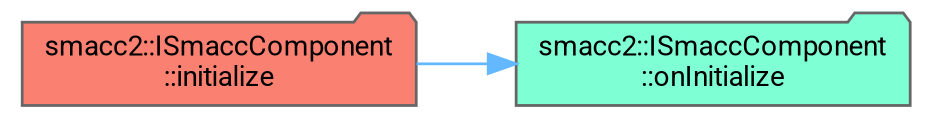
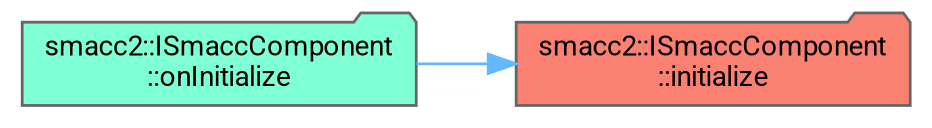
edge "smacc2::ISmaccComponent ::initialize" -> "smacc2::ISmaccComponent ::onInitialize": reversed
